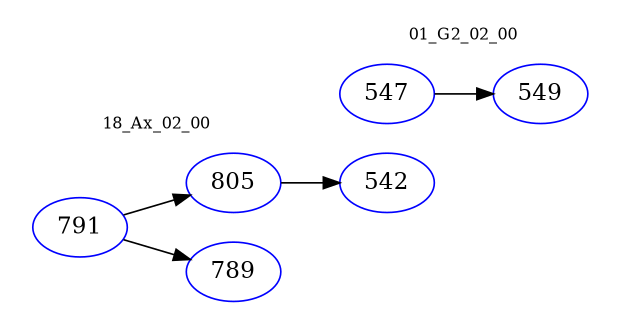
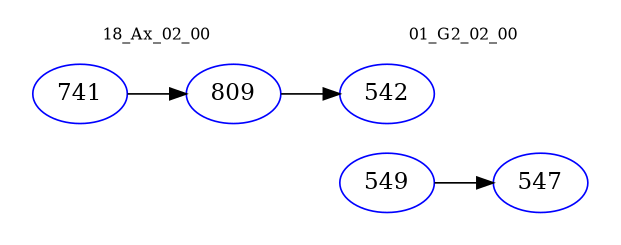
edge "547" -> "549": reversed
node "805": label "805" -> "809"
node "791": label "791" -> "741"
node "789": removed
